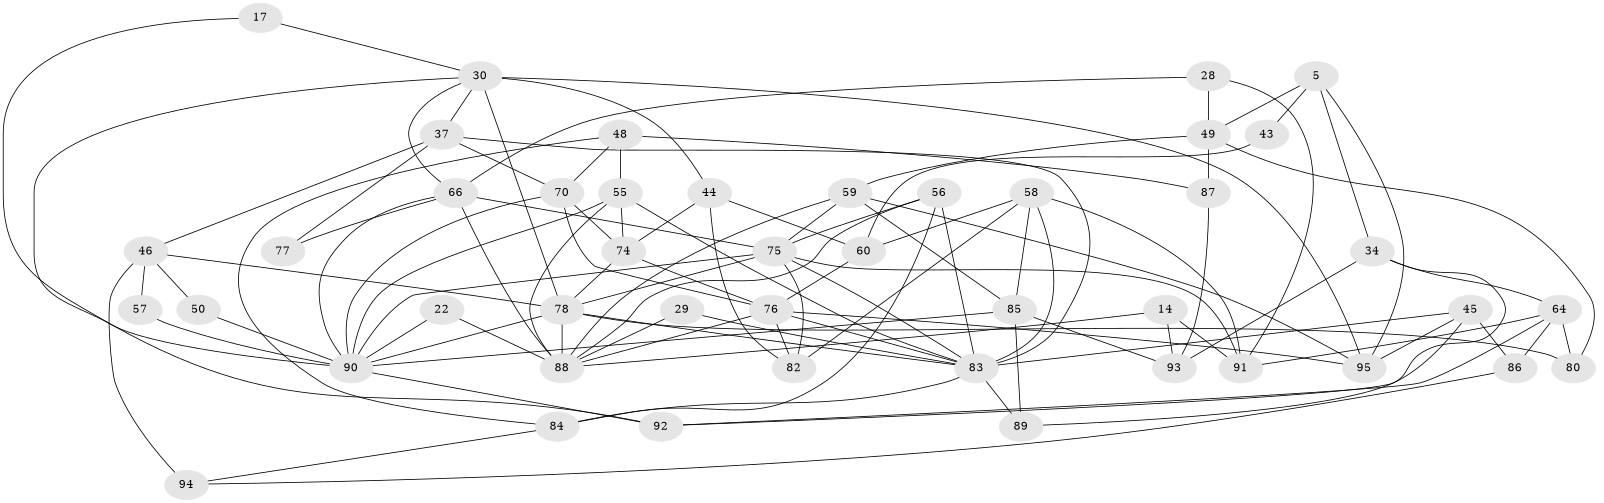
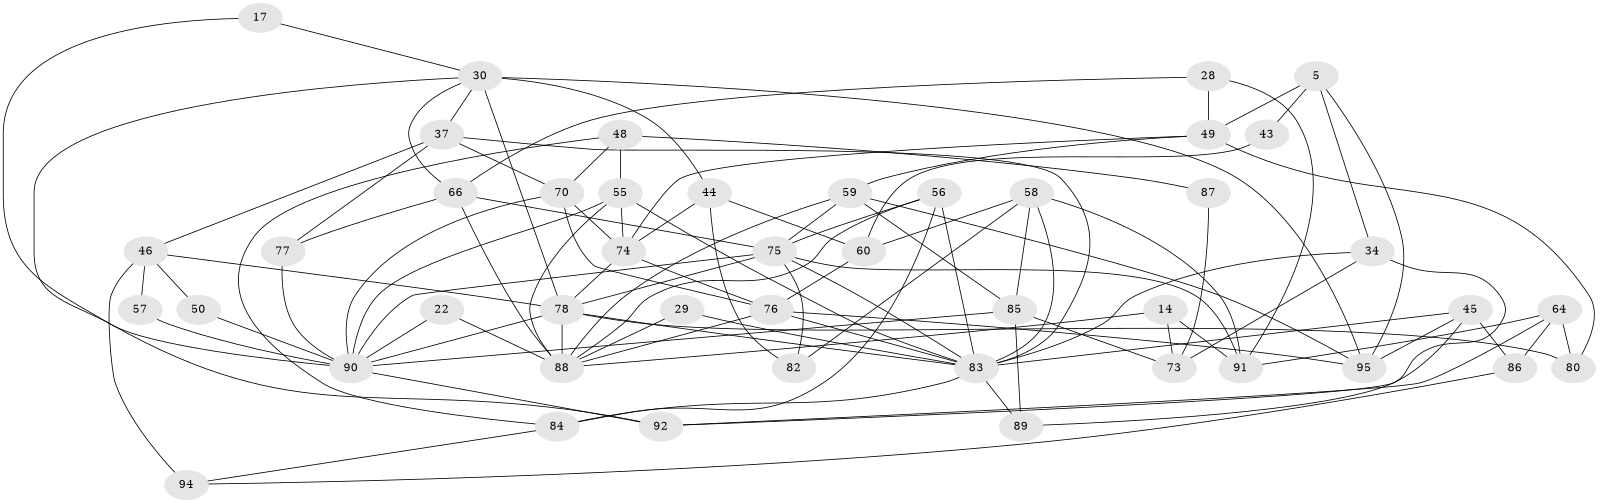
edge "49" -- "87": now "49" -- "74"
edge "66" -- "90": now "77" -- "90"
edge "34" -- "64": now "34" -- "83"
edge "76" -- "82": removed
node "93": label "93" -> "73"
